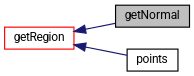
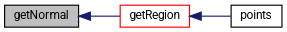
edge "getNormal" -> "getRegion": reversed
